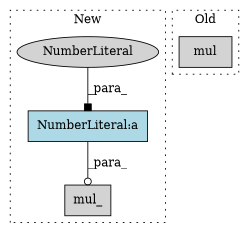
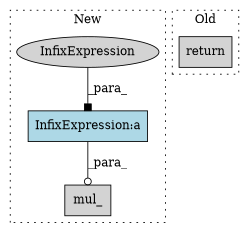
node "NumberLiteral": label "NumberLiteral" -> "InfixExpression"
node "mul": label "mul" -> "return"
node "NumberLiteral:a": label "NumberLiteral:a" -> "InfixExpression:a"
